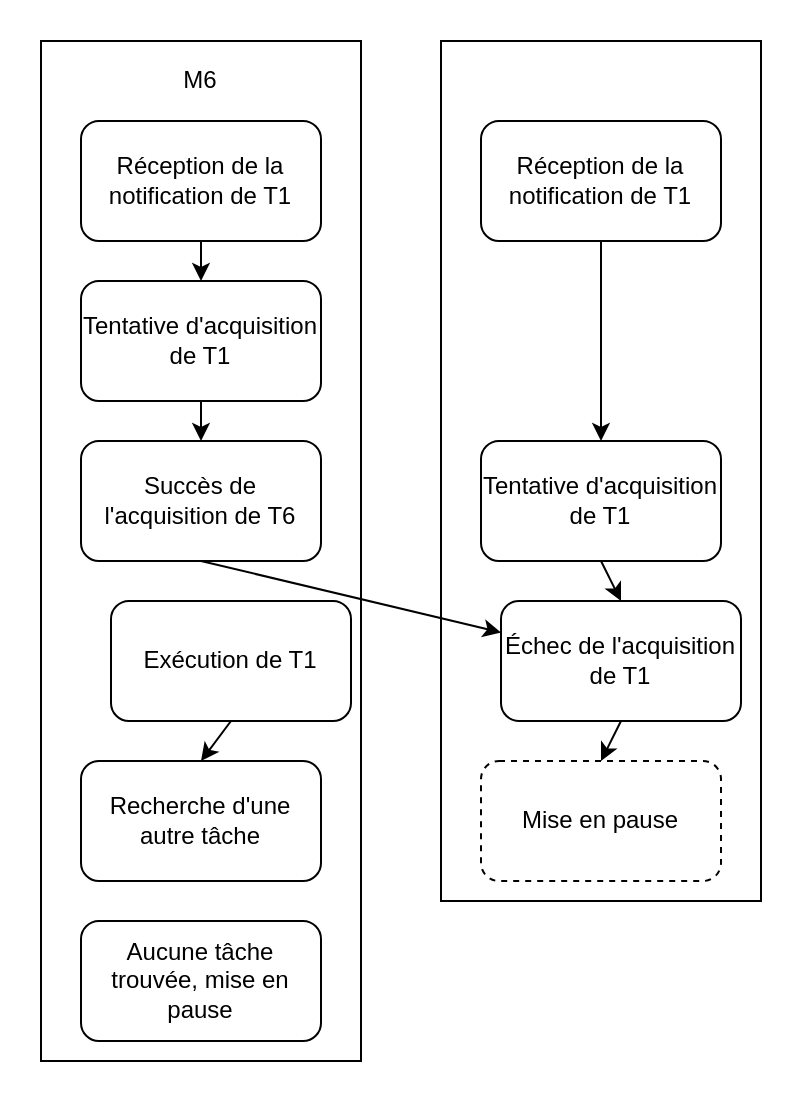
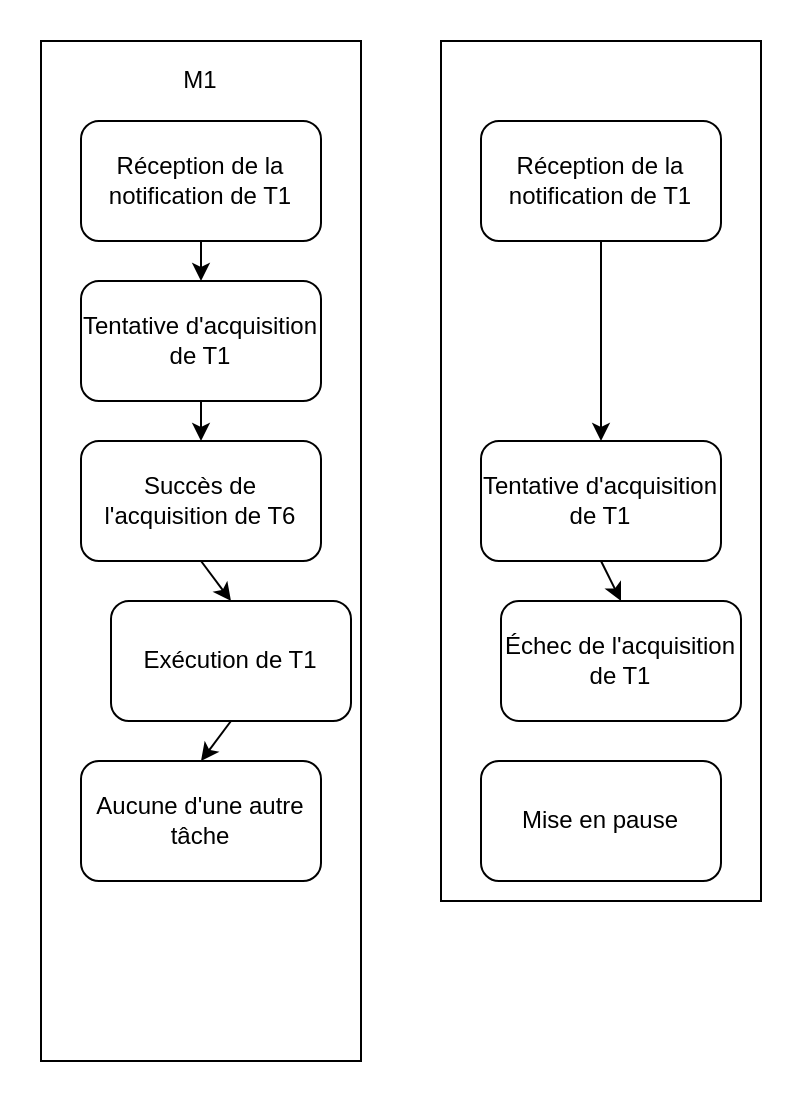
node "M6": label "M6" -> "M1"
edge "Succès de l'acquisition de T6" -> "Échec de l'acquisition de T1": now "Succès de l'acquisition de T6" -> "Exécution de T1"
edge "Échec de l'acquisition de T1" -> "Mise en pause": removed
node "Recherche d'une autre tâche": label "Recherche d'une autre tâche" -> "Aucune d'une autre tâche"
node "Mise en pause": style dashed -> solid
node "Aucune tâche trouvée, mise en pause": removed
